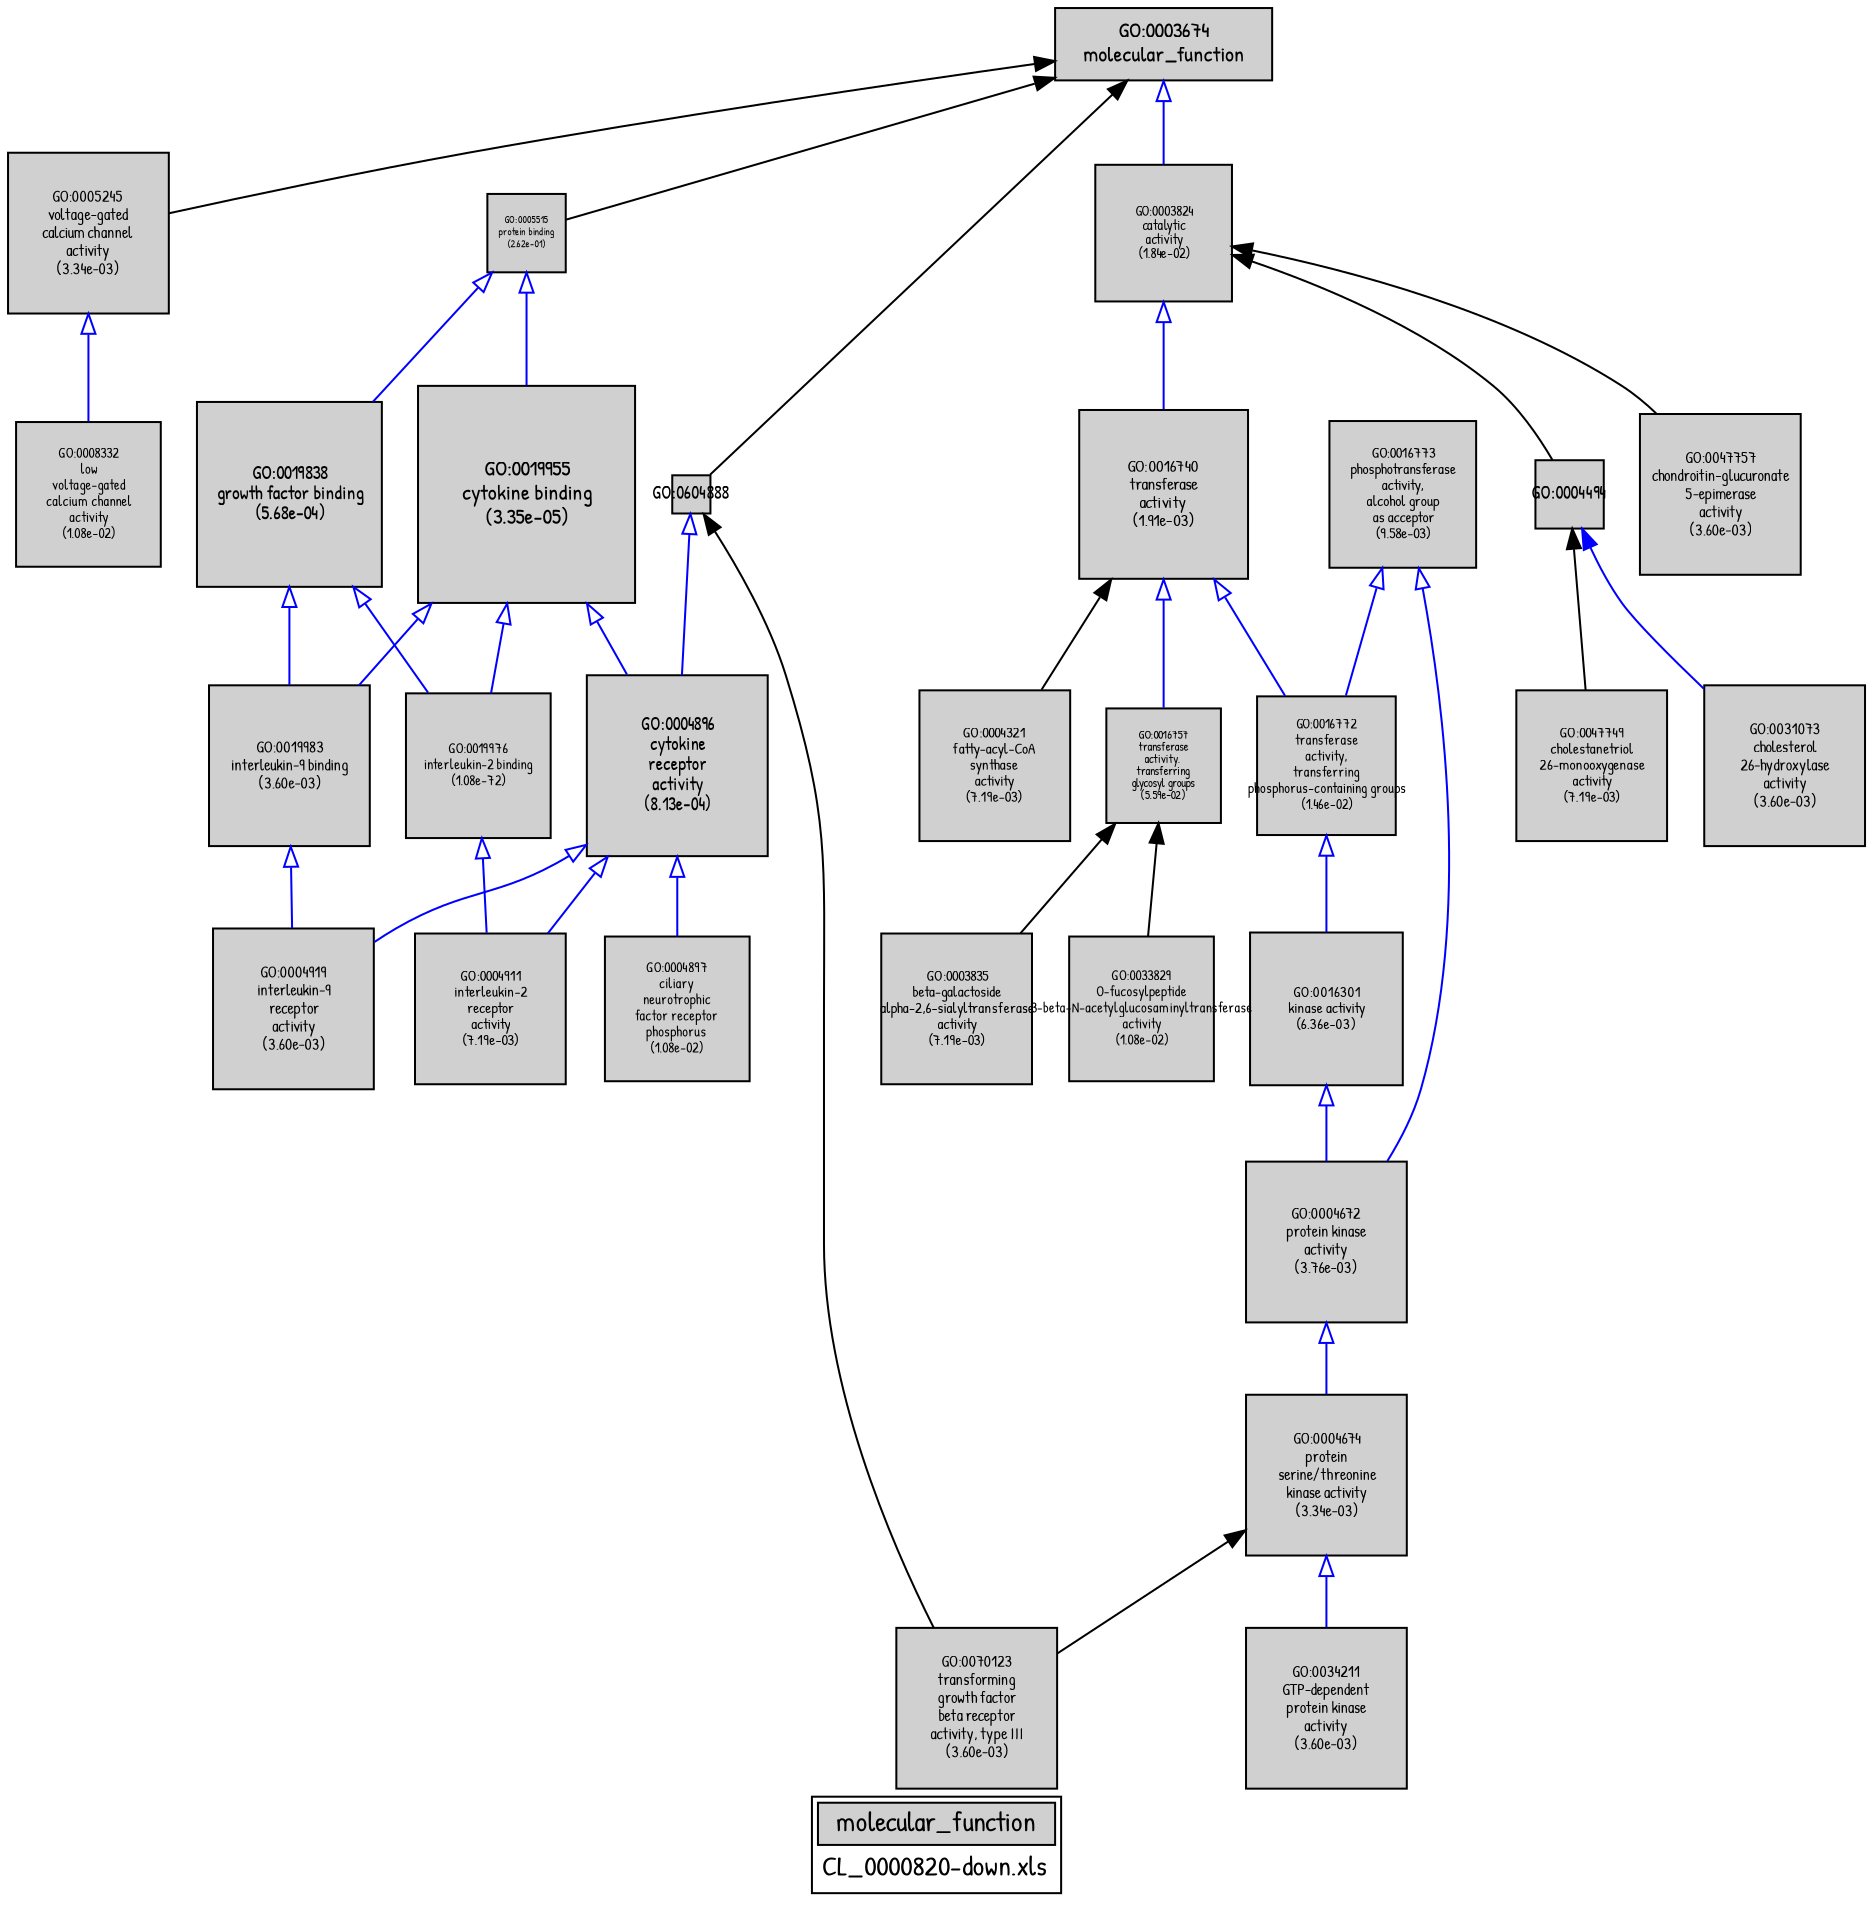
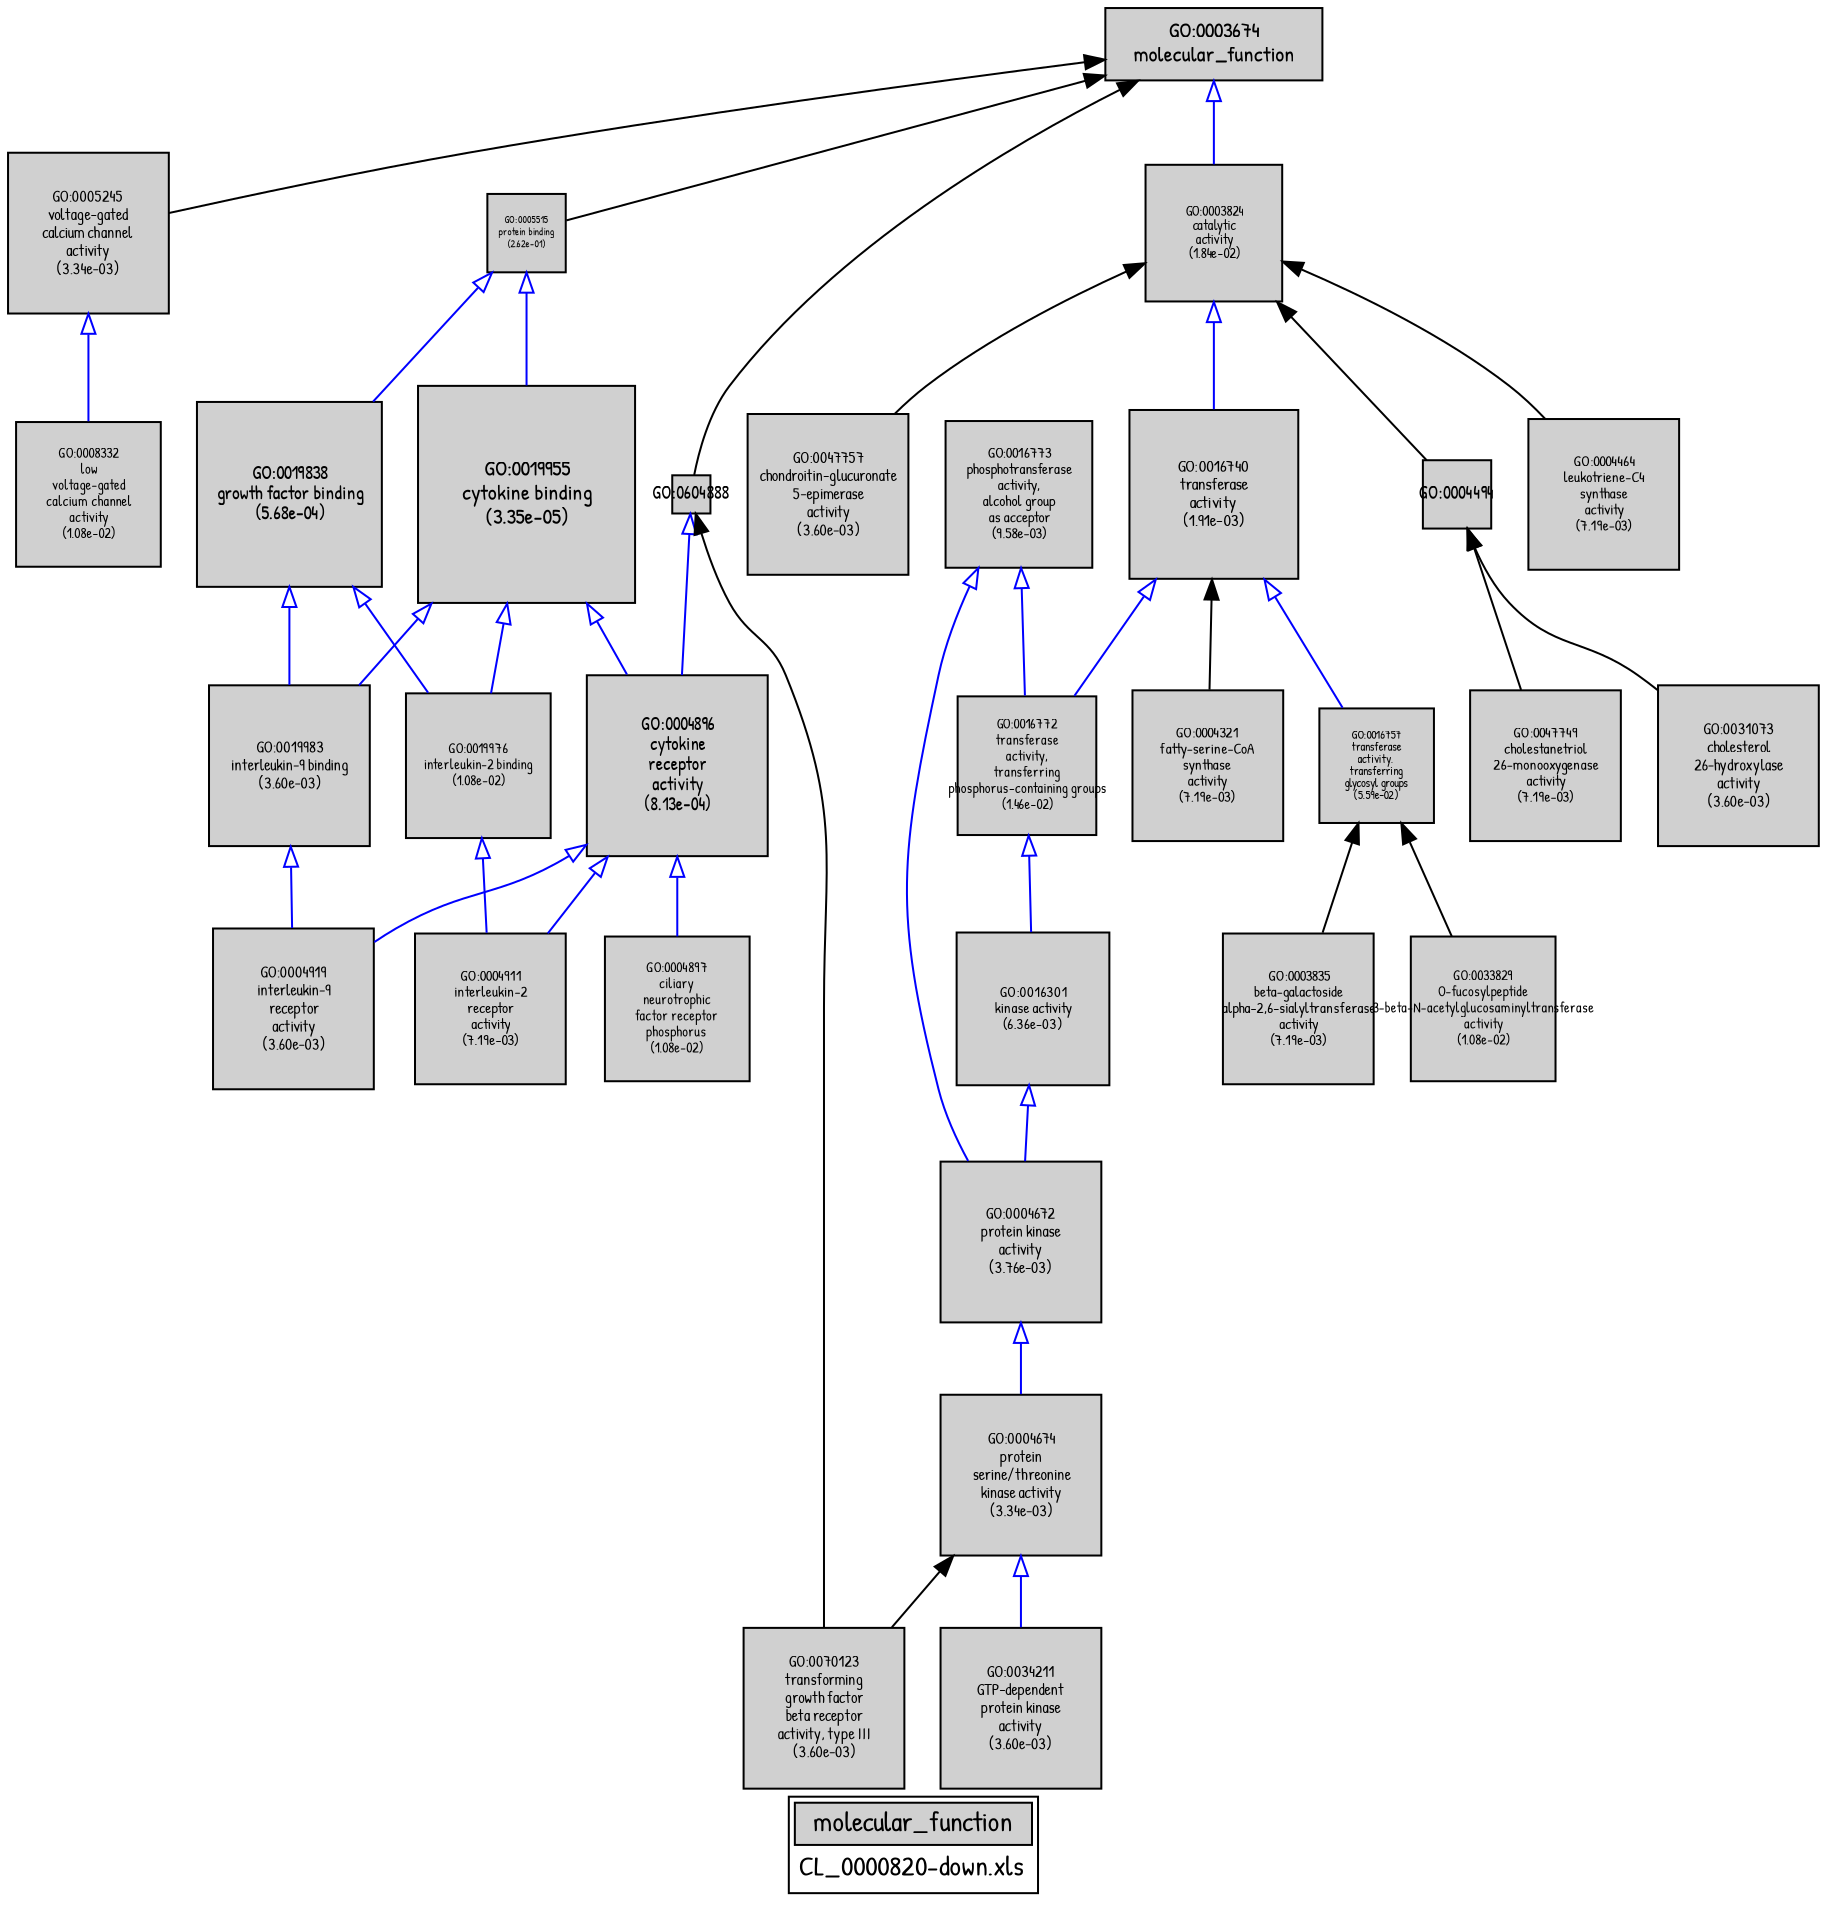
node "GO:0004464": added
edge "GO:0031073" -> "GO:0004494": color blue -> black
node "GO:0004321": text "fatty-acyl-CoA" -> "fatty-serine-CoA"
node "GO:0019976": text "(1.08e-72)" -> "(1.08e-02)"
